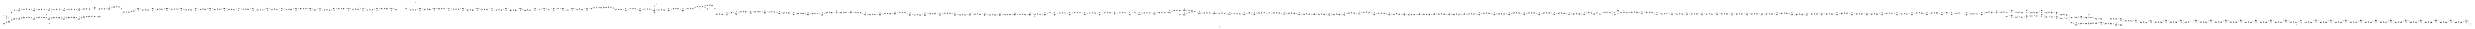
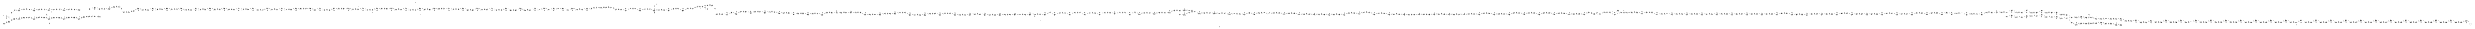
node "3032": removed
node "6180": added
node "91049": added
